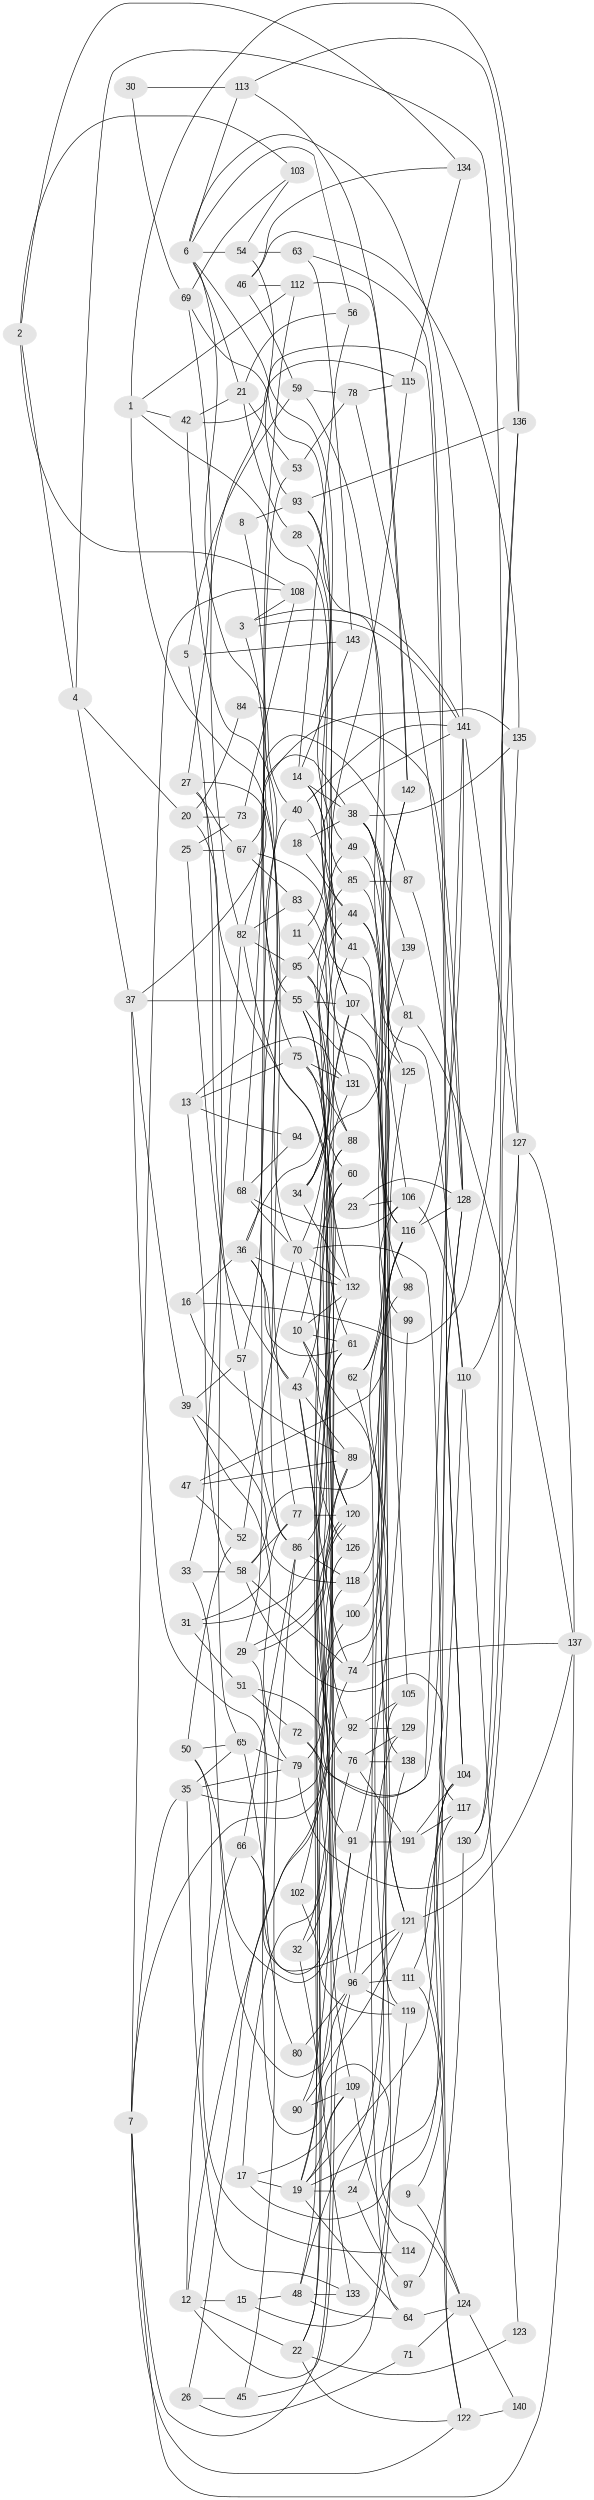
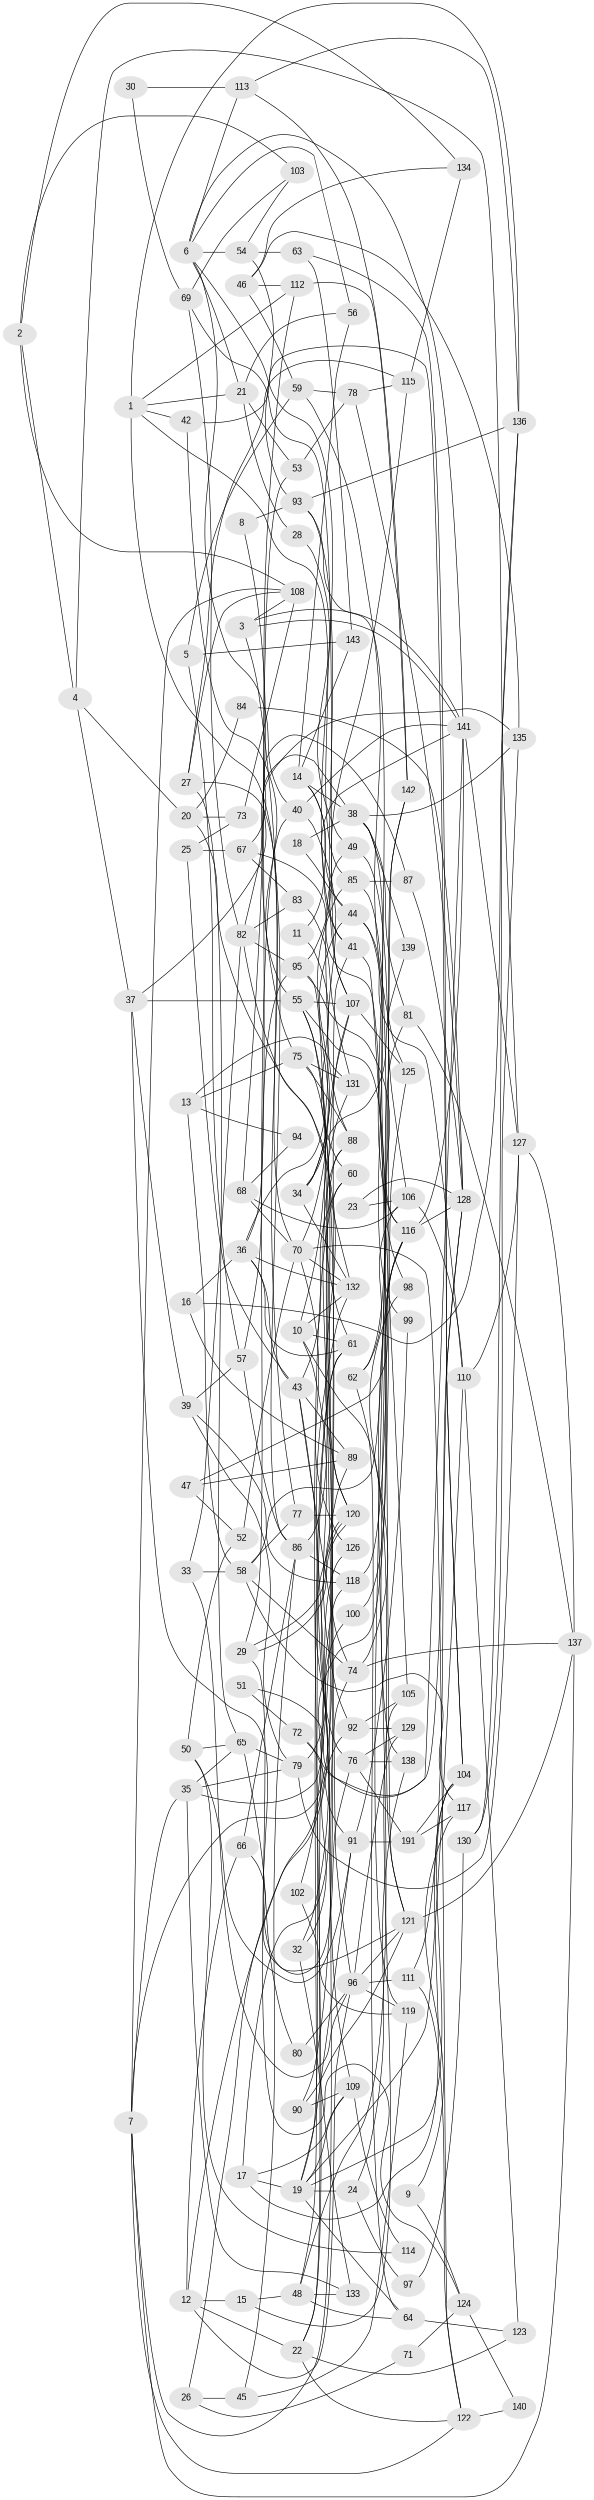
edge "21" -- "42": now "21" -- "1"
edge "27" -- "67": now "27" -- "108"
node "31": removed
edge "124" -- "64": now "123" -- "64"
